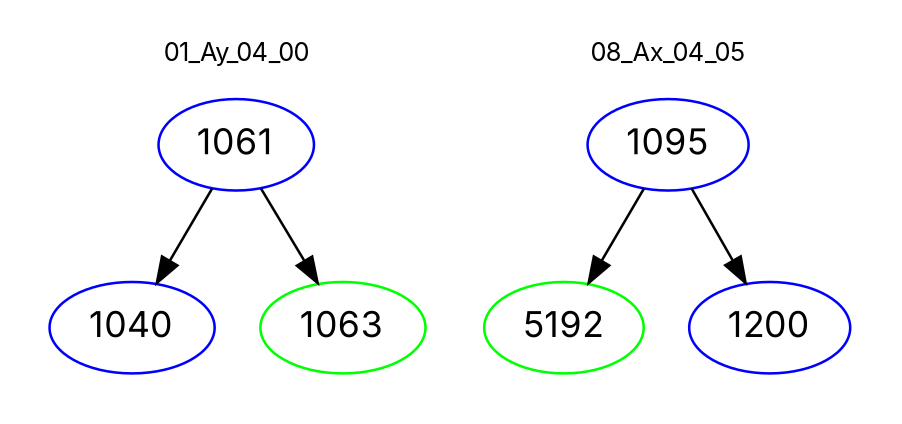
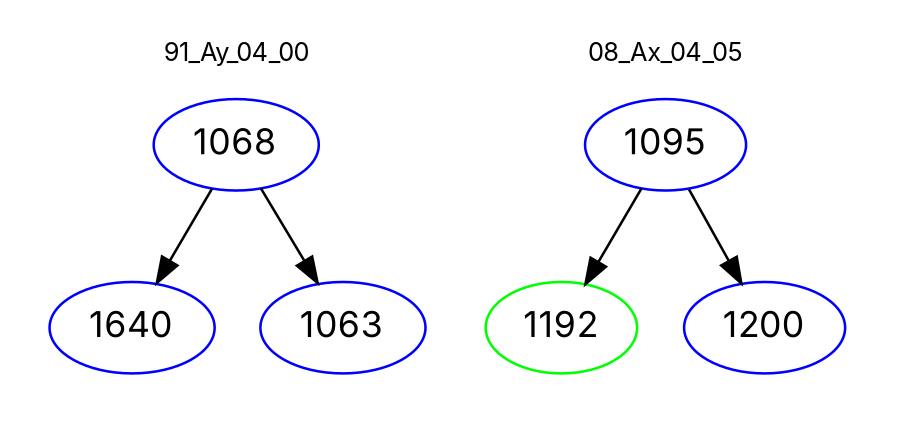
cluster "01_Ay_04_00": label "01_Ay_04_00" -> "91_Ay_04_00"
node "1061": label "1061" -> "1068"
node "1040": label "1040" -> "1640"
node "1063": color green -> blue
node "5192": label "5192" -> "1192"
